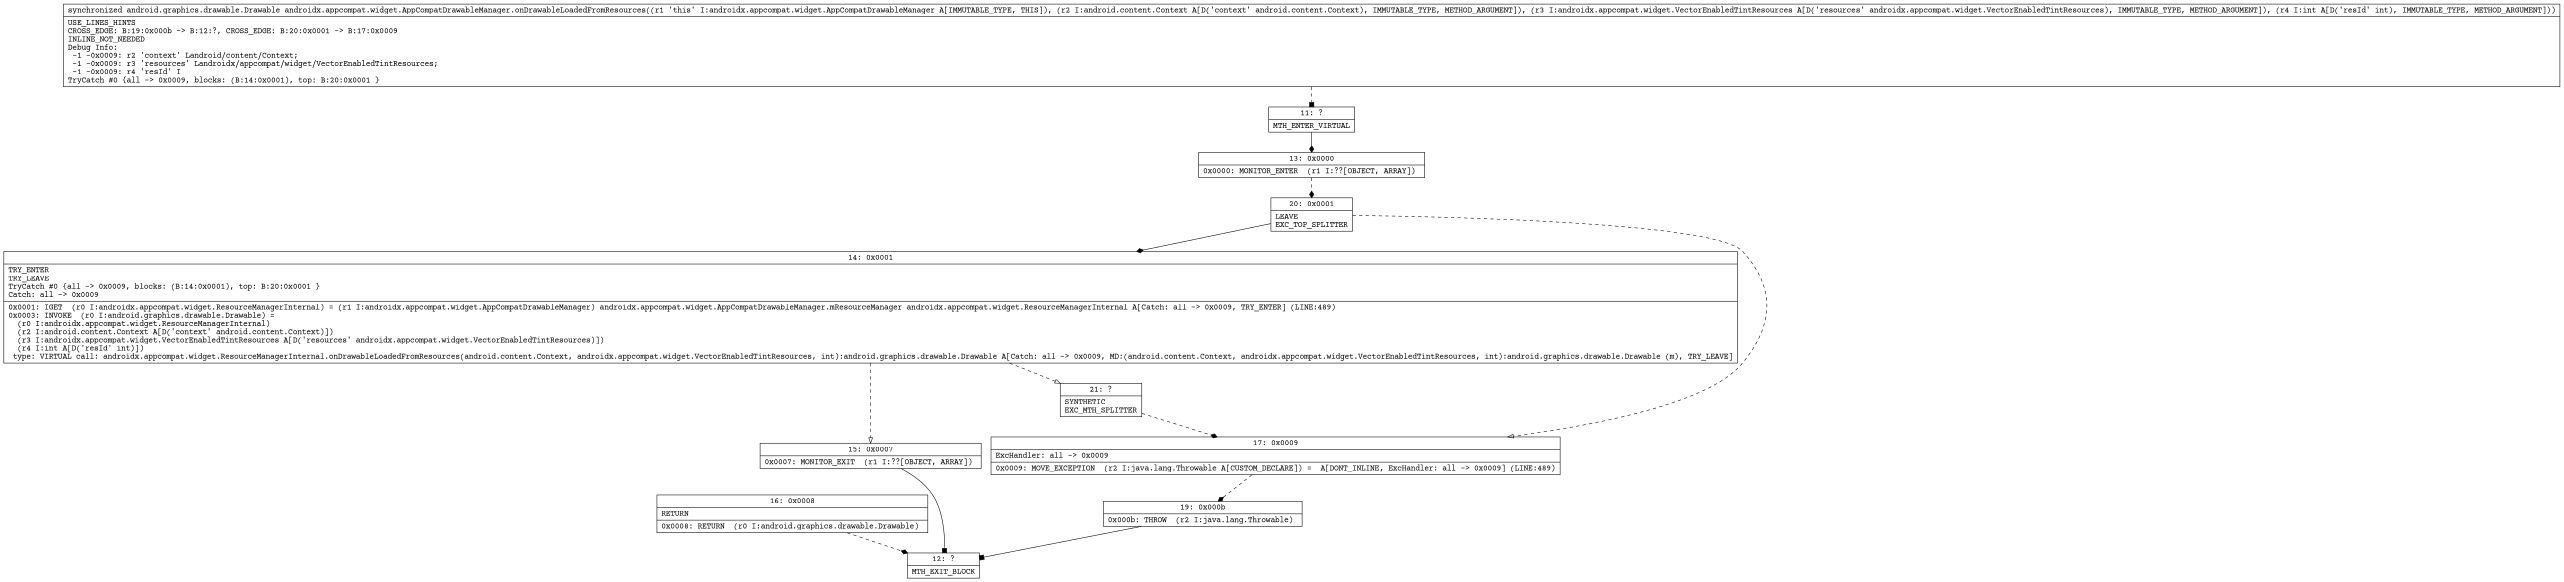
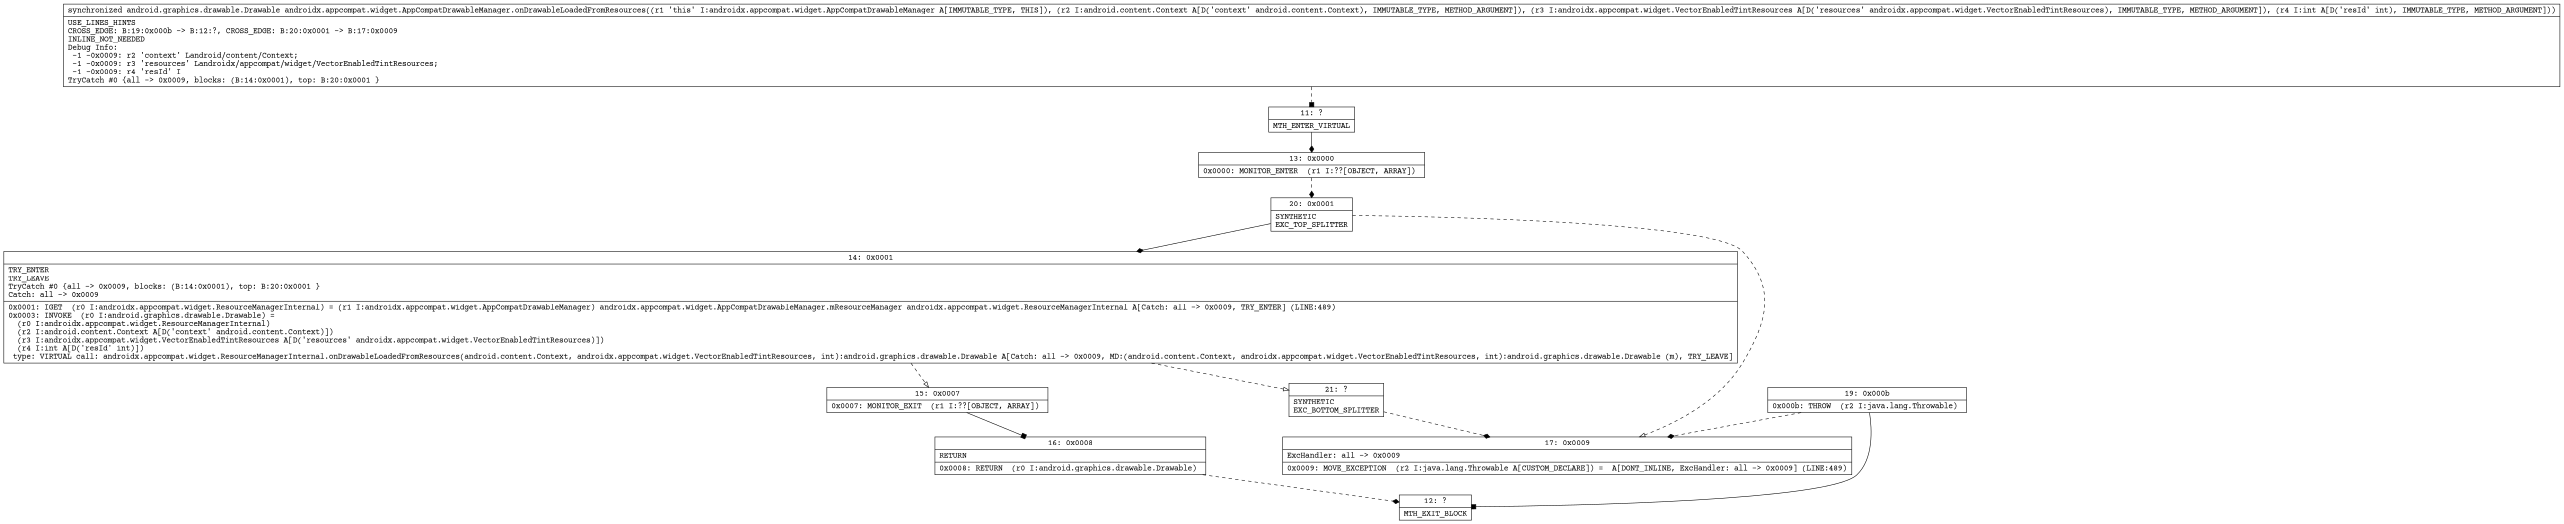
node "20: 0x0001": text "LEAVE" -> "SYNTHETIC"
node "21: ?": text "EXC_MTH_SPLITTER" -> "EXC_BOTTOM_SPLITTER"
edge "17: 0x0009" -> "19: 0x000b": reversed
edge "15: 0x0007" -> "12: ?": now "15: 0x0007" -> "16: 0x0008"
